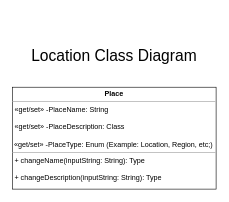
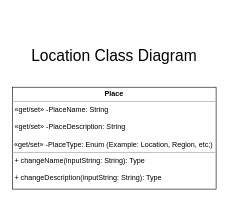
node "Place «get/set» -PlaceName: String «get/set» -PlaceDescription: Class «get/set» -PlaceType: Enum (Example: Location, Region, etc;) + changeName(inputString: String): Type + changeDescription(inputString: String): Type": label "Place «get/set» -PlaceName: String «get/set» -PlaceDescription: Class «get/set» -PlaceType: Enum (Example: Location, Region, etc;) + changeName(inputString: String): Type + changeDescription(inputString: String): Type" -> "Place «get/set» -PlaceName: String «get/set» -PlaceDescription: String «get/set» -PlaceType: Enum (Example: Location, Region, etc;) + changeName(inputString: String): Type + changeDescription(inputString: String): Type"
